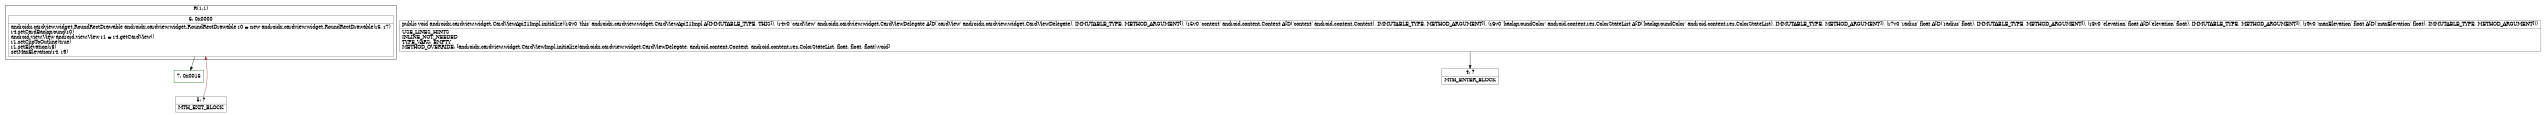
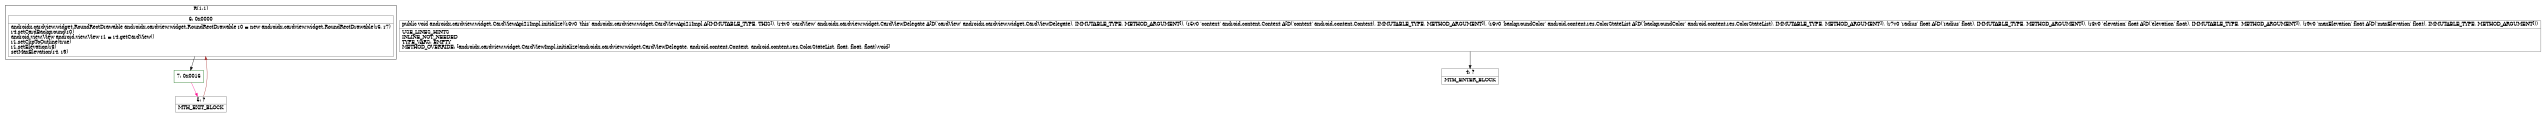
edge "7: 0x0016" -> "5: ?": added
